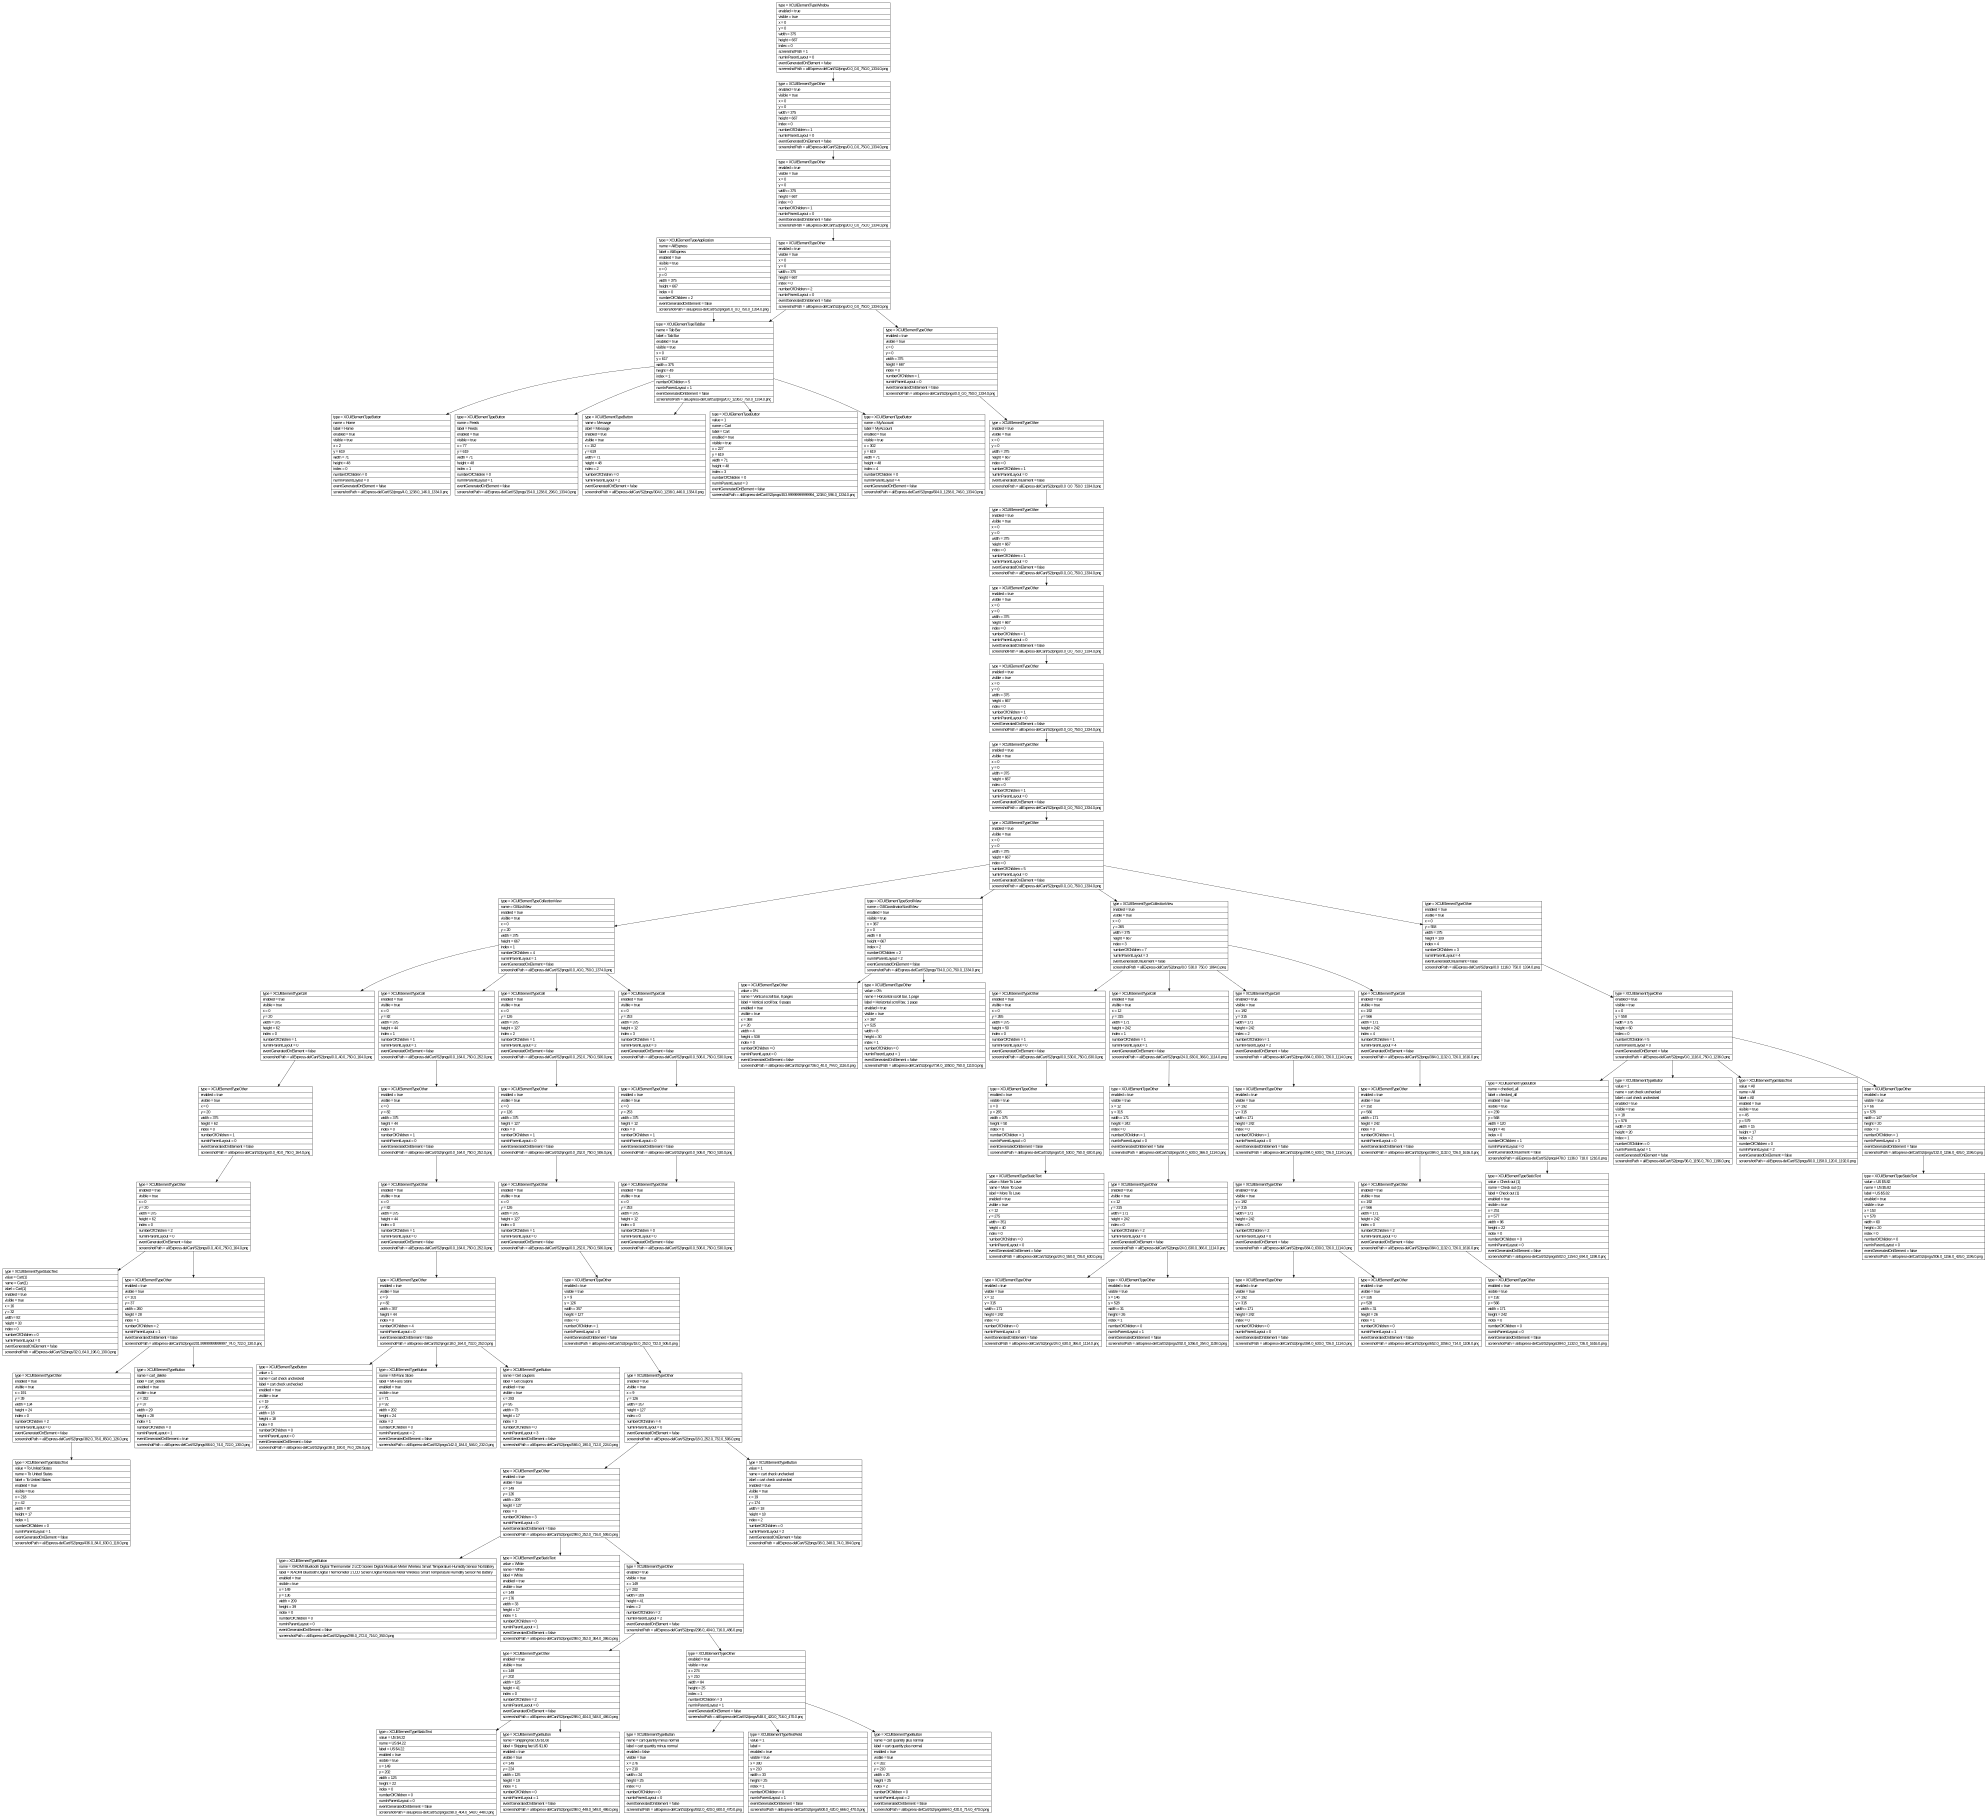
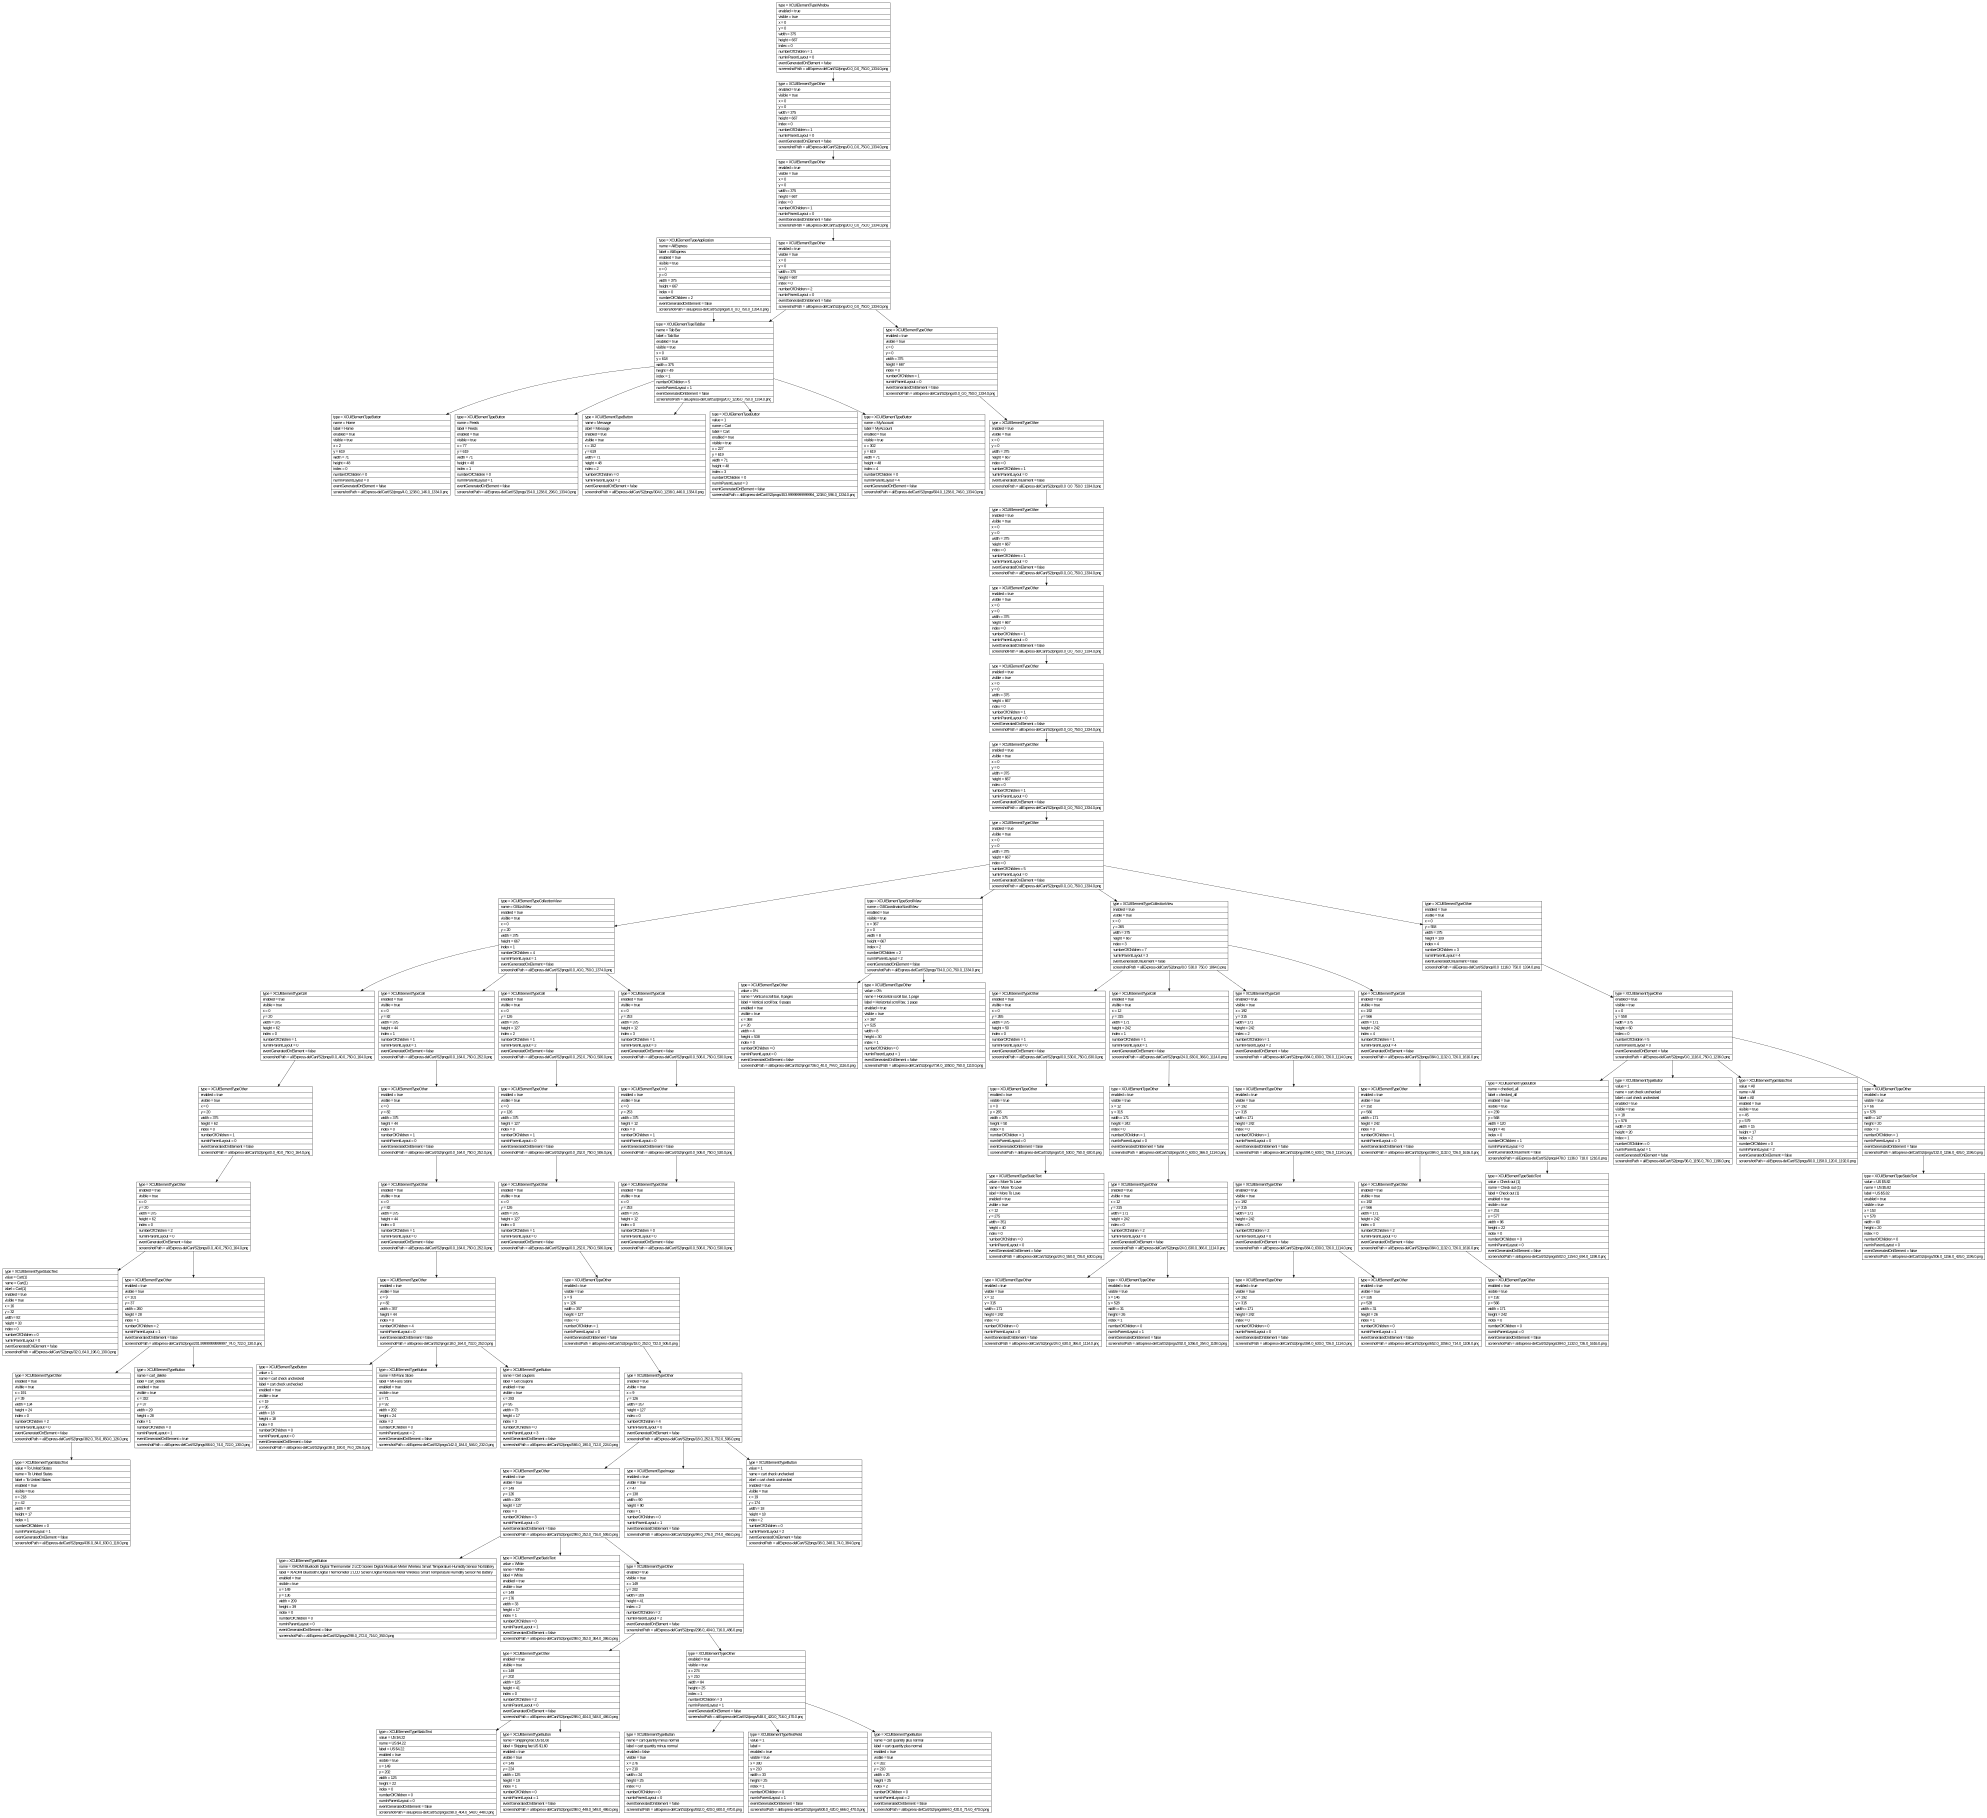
node "type = XCUIElementTypeWindow": text "screenshotPath = 1" -> "numberOfChildren = 1"
node "type = XCUIElementTypeTabBar": text "y = 617" -> "y = 618"
node "type = XCUIElementTypeImage": added
